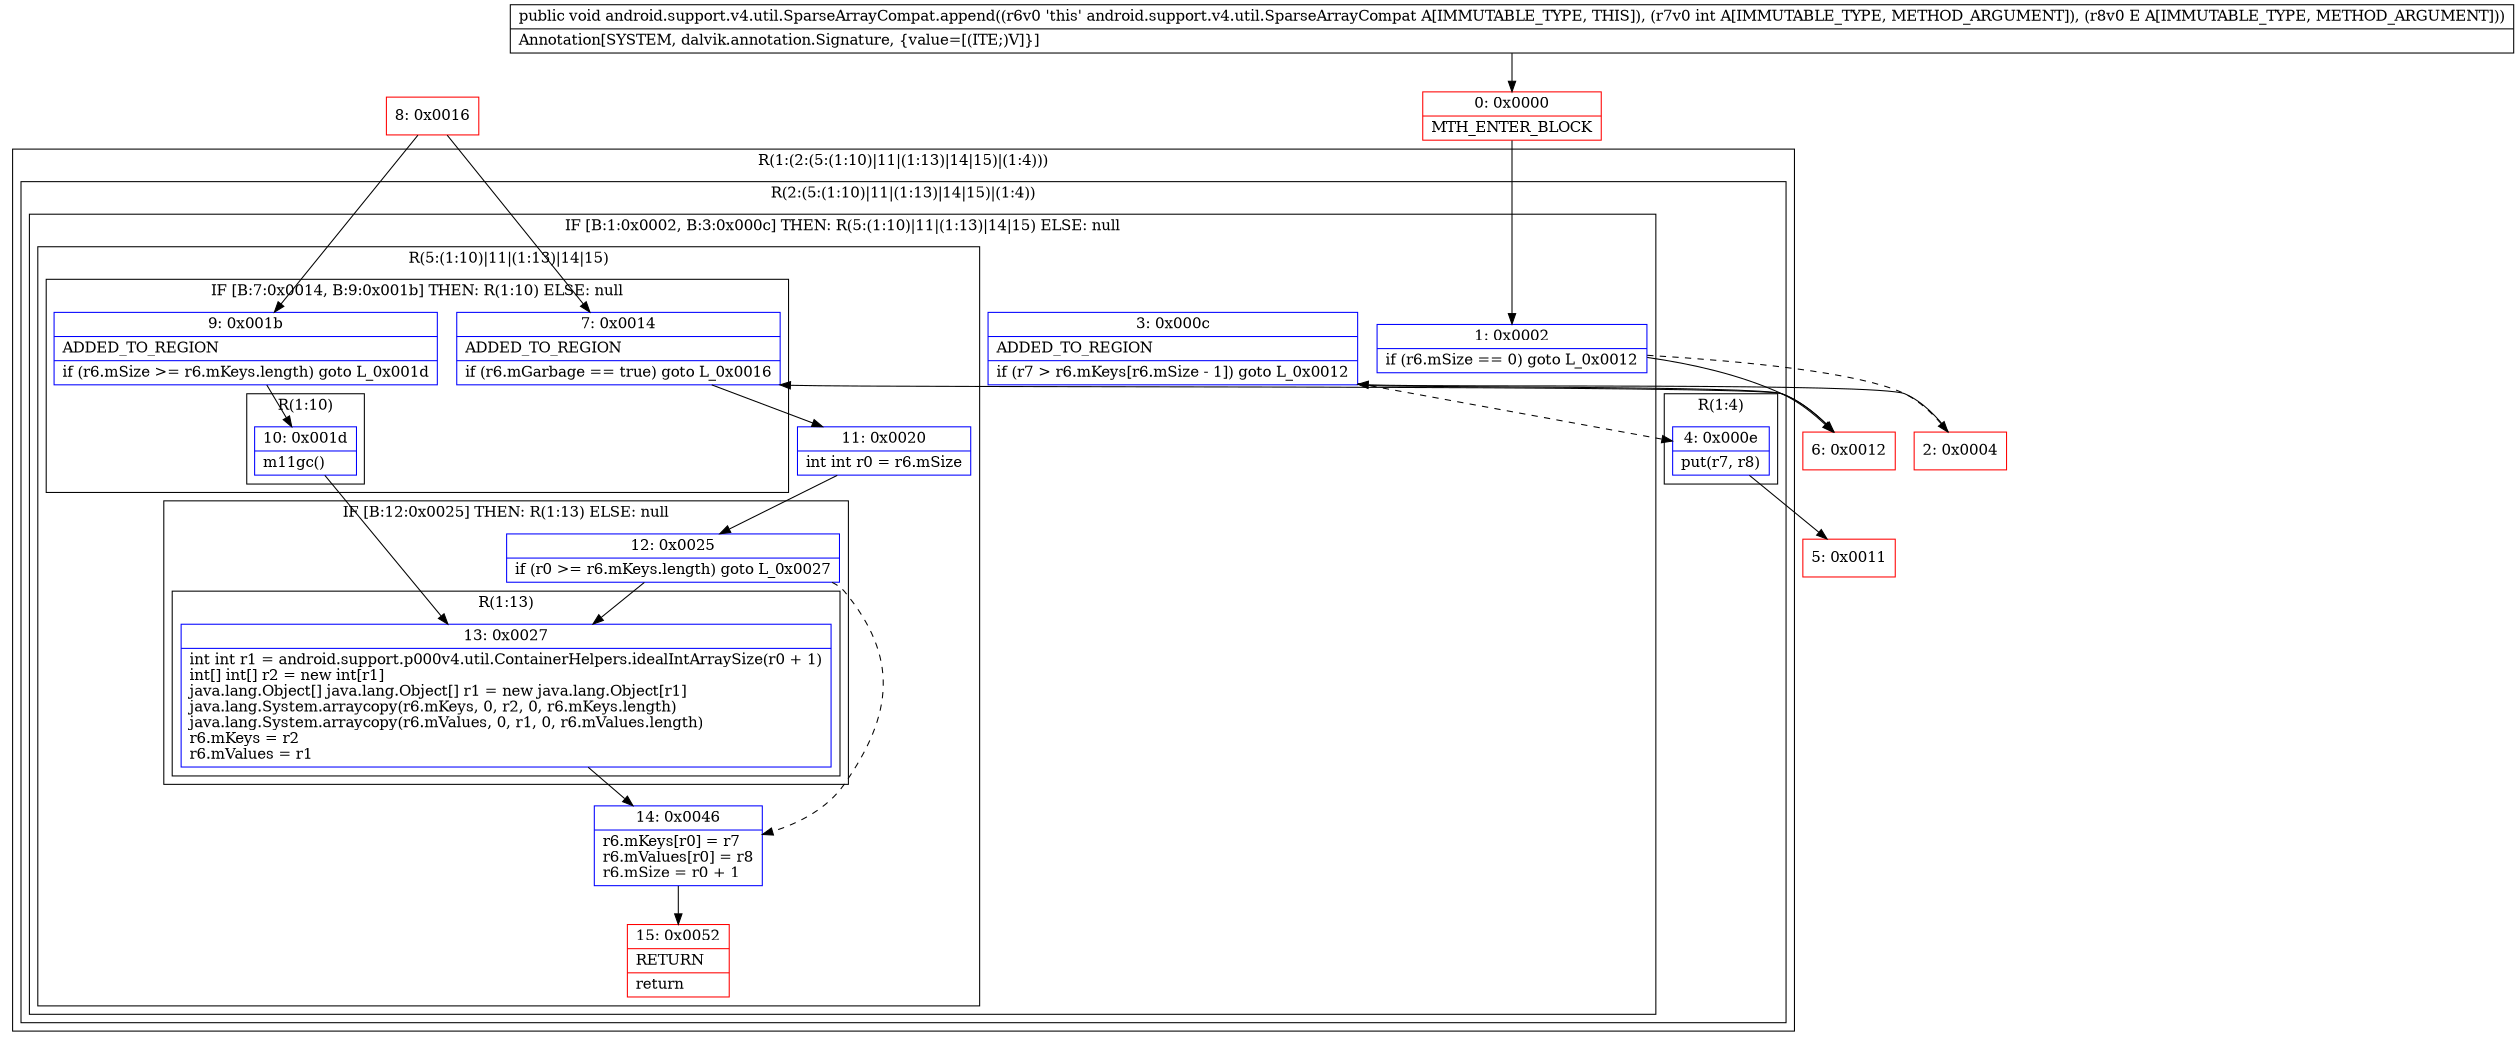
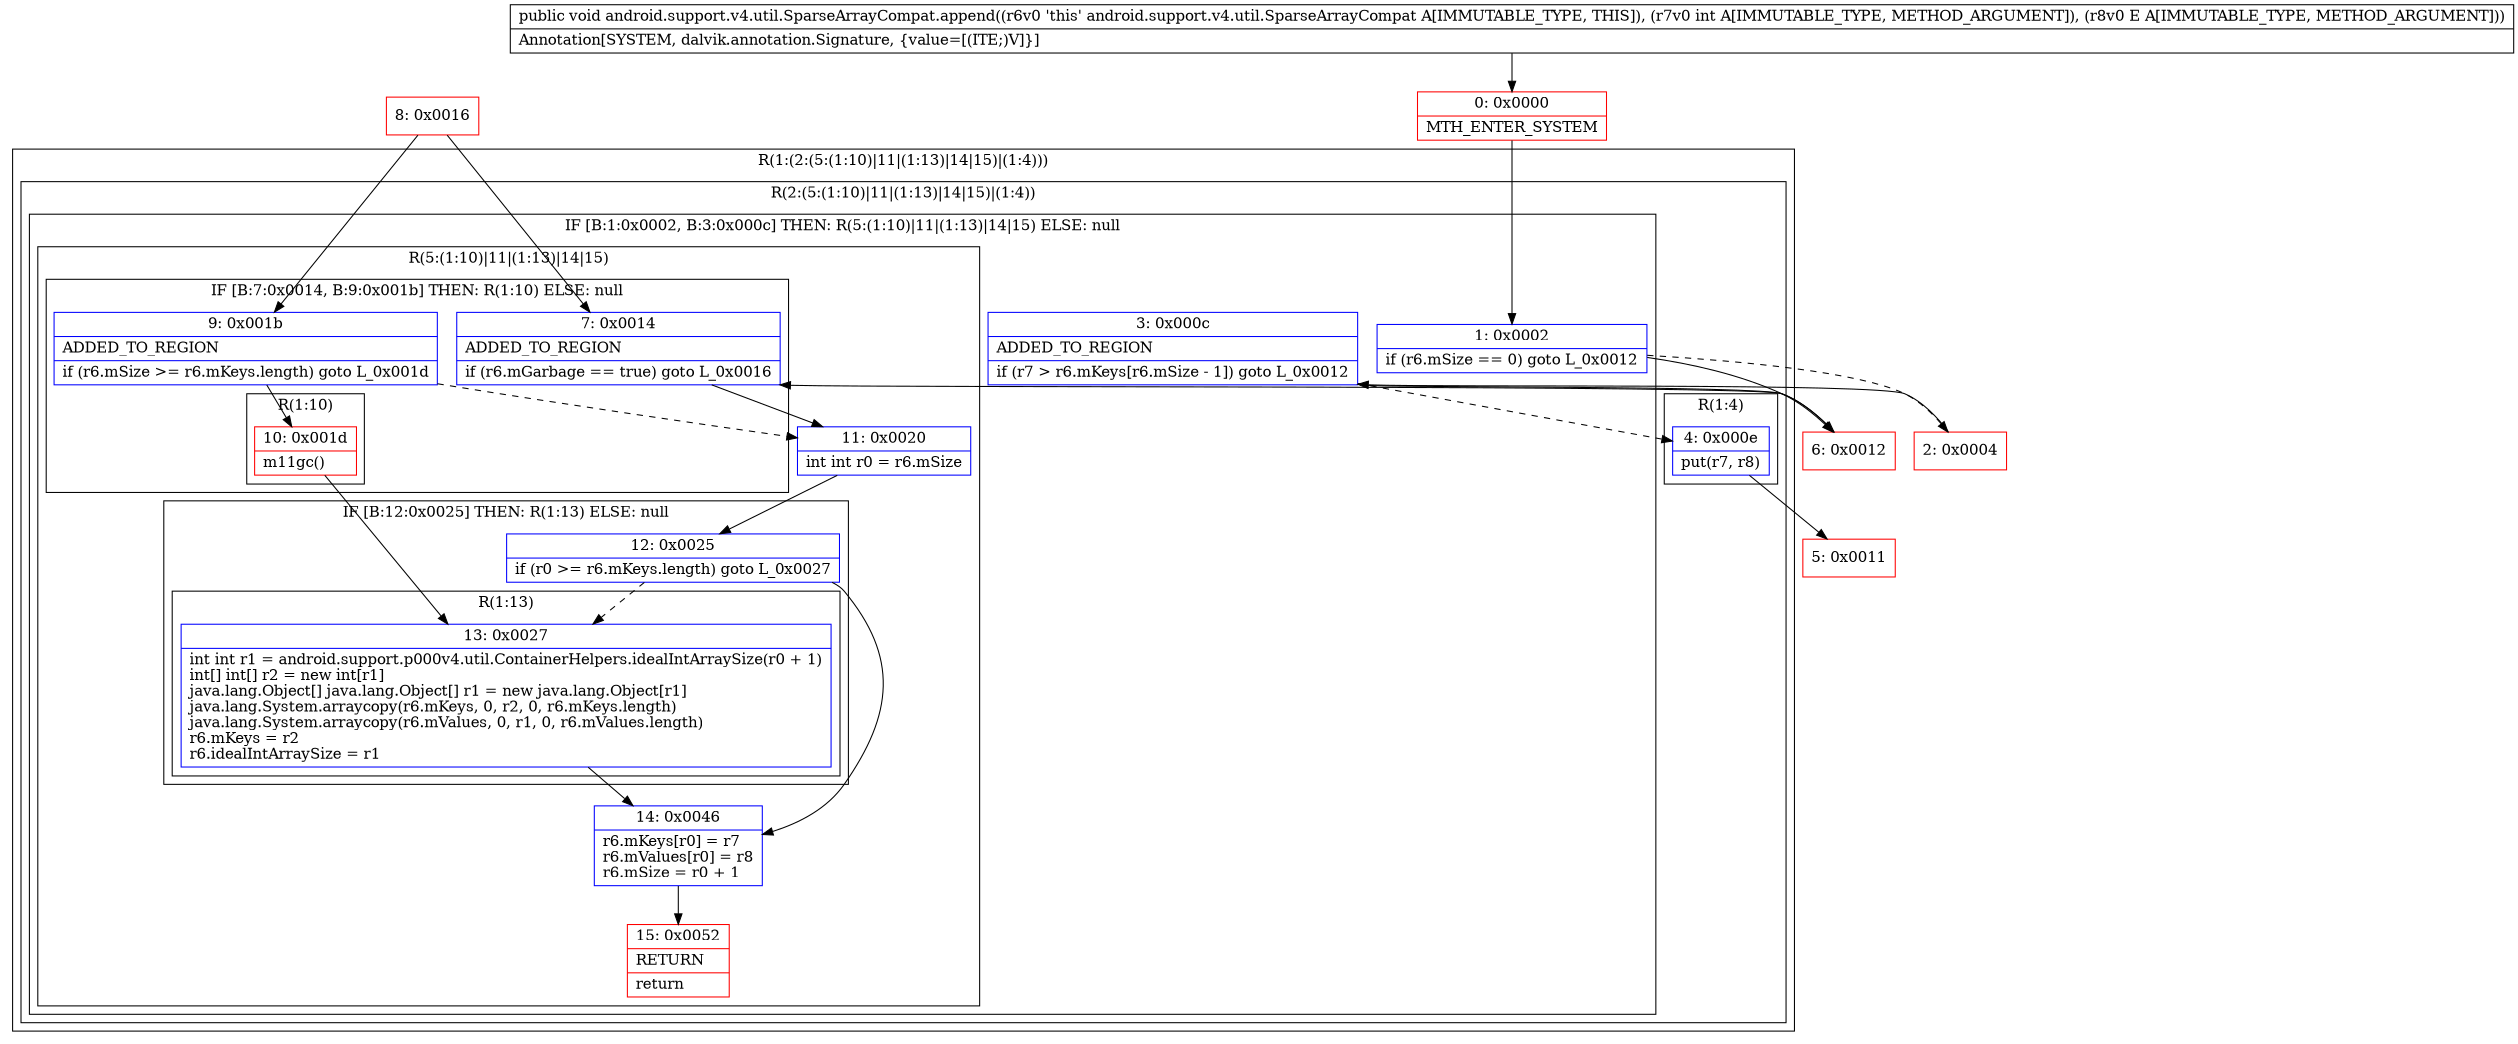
node "0: 0x0000": text "MTH_ENTER_BLOCK" -> "MTH_ENTER_SYSTEM"
edge "9: 0x001b" -> "11: 0x0020": added
node "10: 0x001d": color blue -> red
edge "12: 0x0025" -> "13: 0x0027": style solid -> dashed
edge "12: 0x0025" -> "14: 0x0046": style dashed -> solid
node "13: 0x0027": text "r6.mValues = r1" -> "r6.idealIntArraySize = r1"
